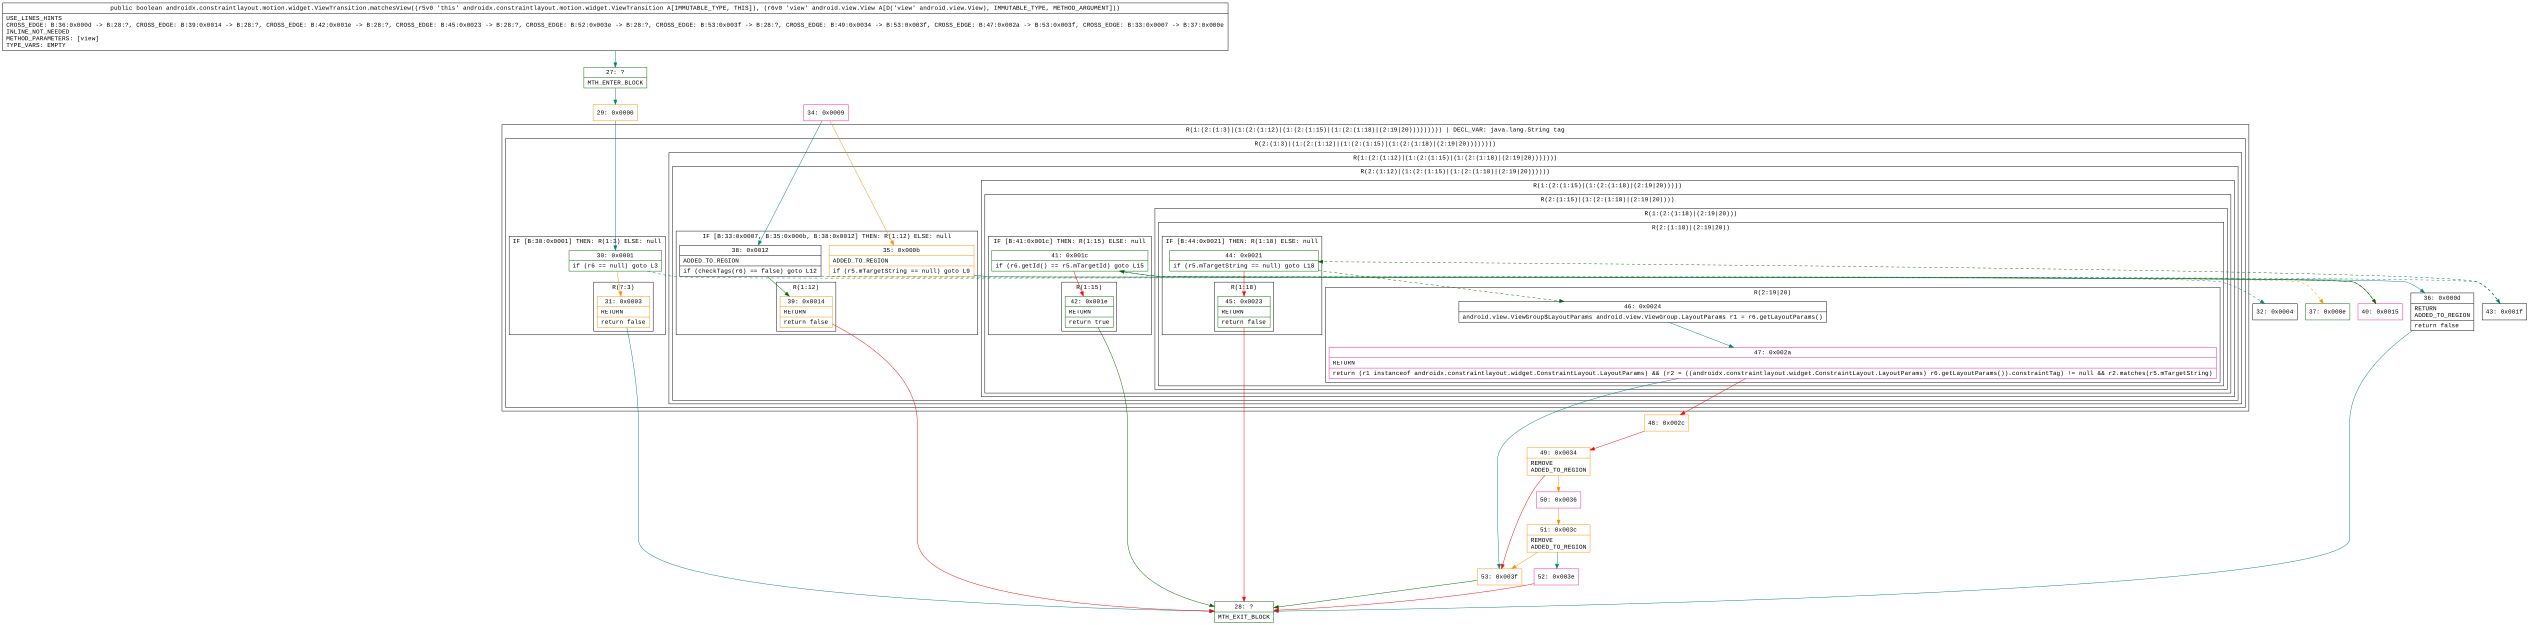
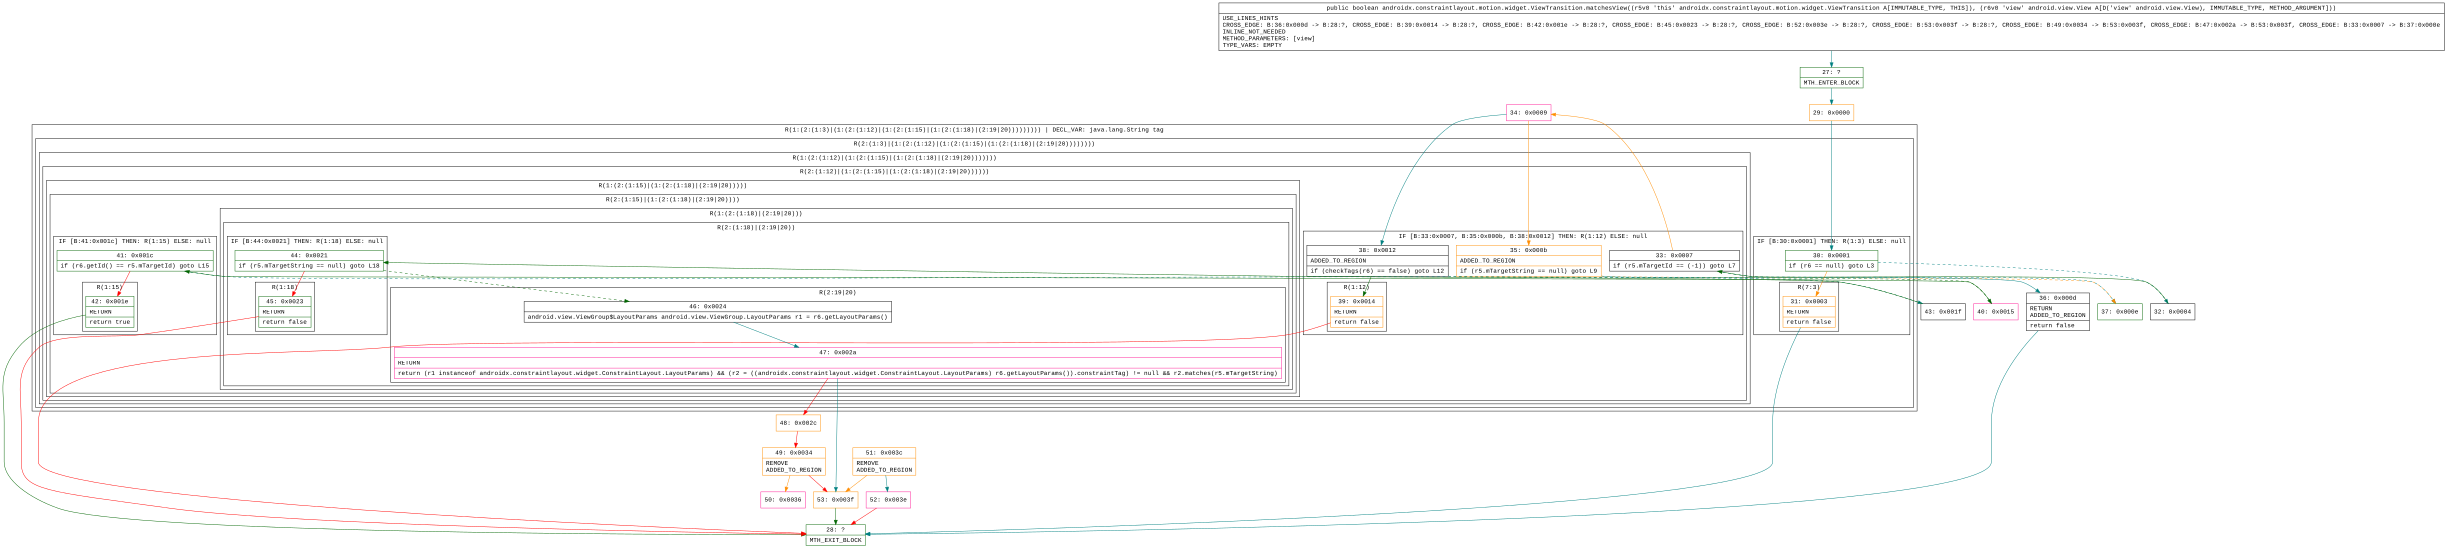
node "33: 0x0007": added
edge "43: 0x001f" -> "44: 0x0021": style dashed -> solid
edge "50: 0x0036" -> "51: 0x003c": removed
